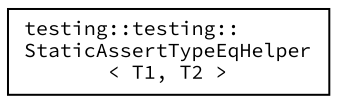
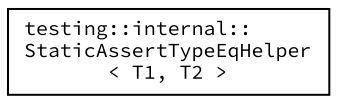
node "testing::testing:: StaticAssertTypeEqHelper < T1, T2 >": label "testing::testing:: StaticAssertTypeEqHelper < T1, T2 >" -> "testing::internal:: StaticAssertTypeEqHelper < T1, T2 >"
